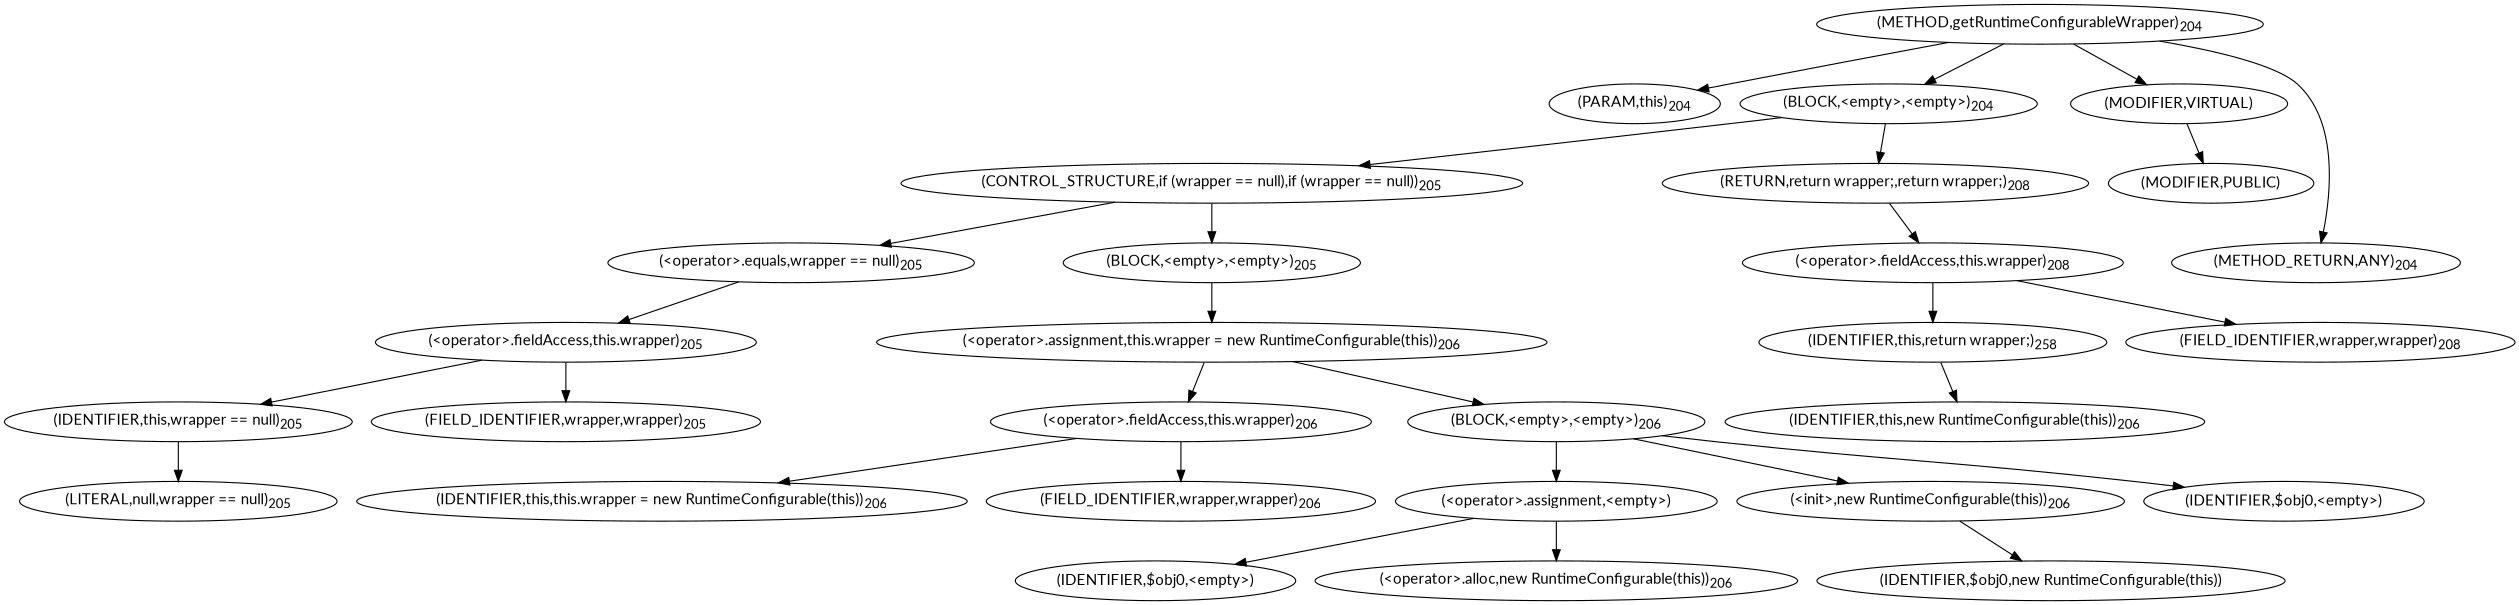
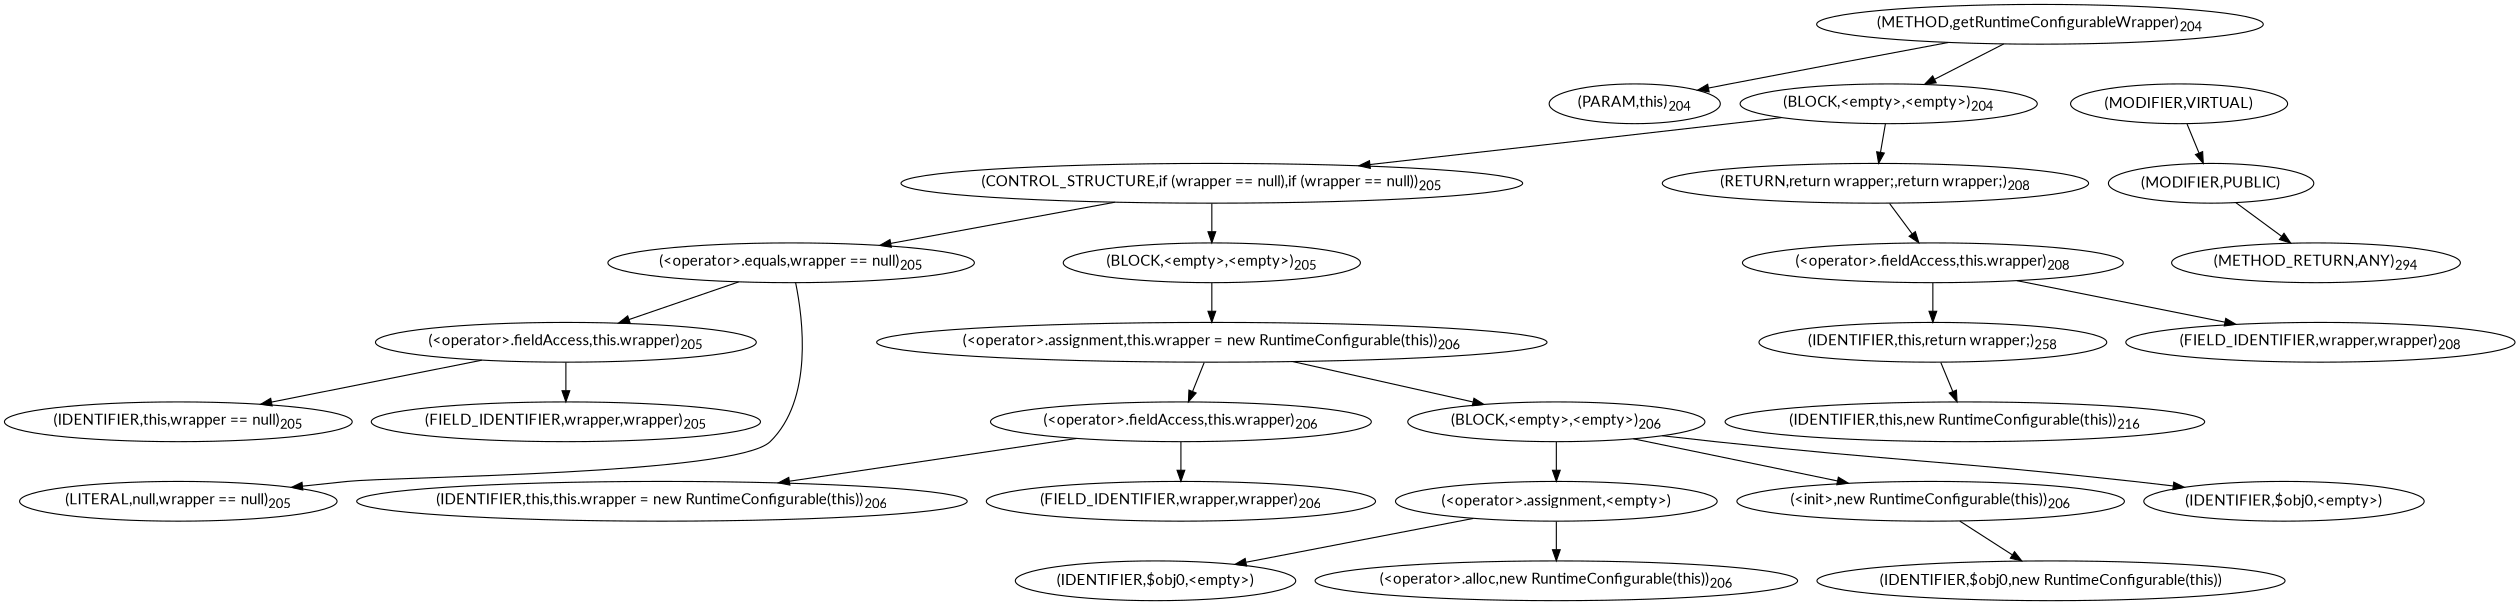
edge "(METHOD,getRuntimeConfigurableWrapper)" -> "(MODIFIER,VIRTUAL)": removed
edge "(METHOD,getRuntimeConfigurableWrapper)" -> "(METHOD_RETURN,ANY)": now "(MODIFIER,PUBLIC)" -> "(METHOD_RETURN,ANY)"
node "(METHOD_RETURN,ANY)": text "204" -> "294"
node "(IDENTIFIER,this,new RuntimeConfigurable(this))": text "206" -> "216"
edge "(IDENTIFIER,this,wrapper == null)" -> "(LITERAL,null,wrapper == null)": now "(<operator>.equals,wrapper == null)" -> "(LITERAL,null,wrapper == null)"
